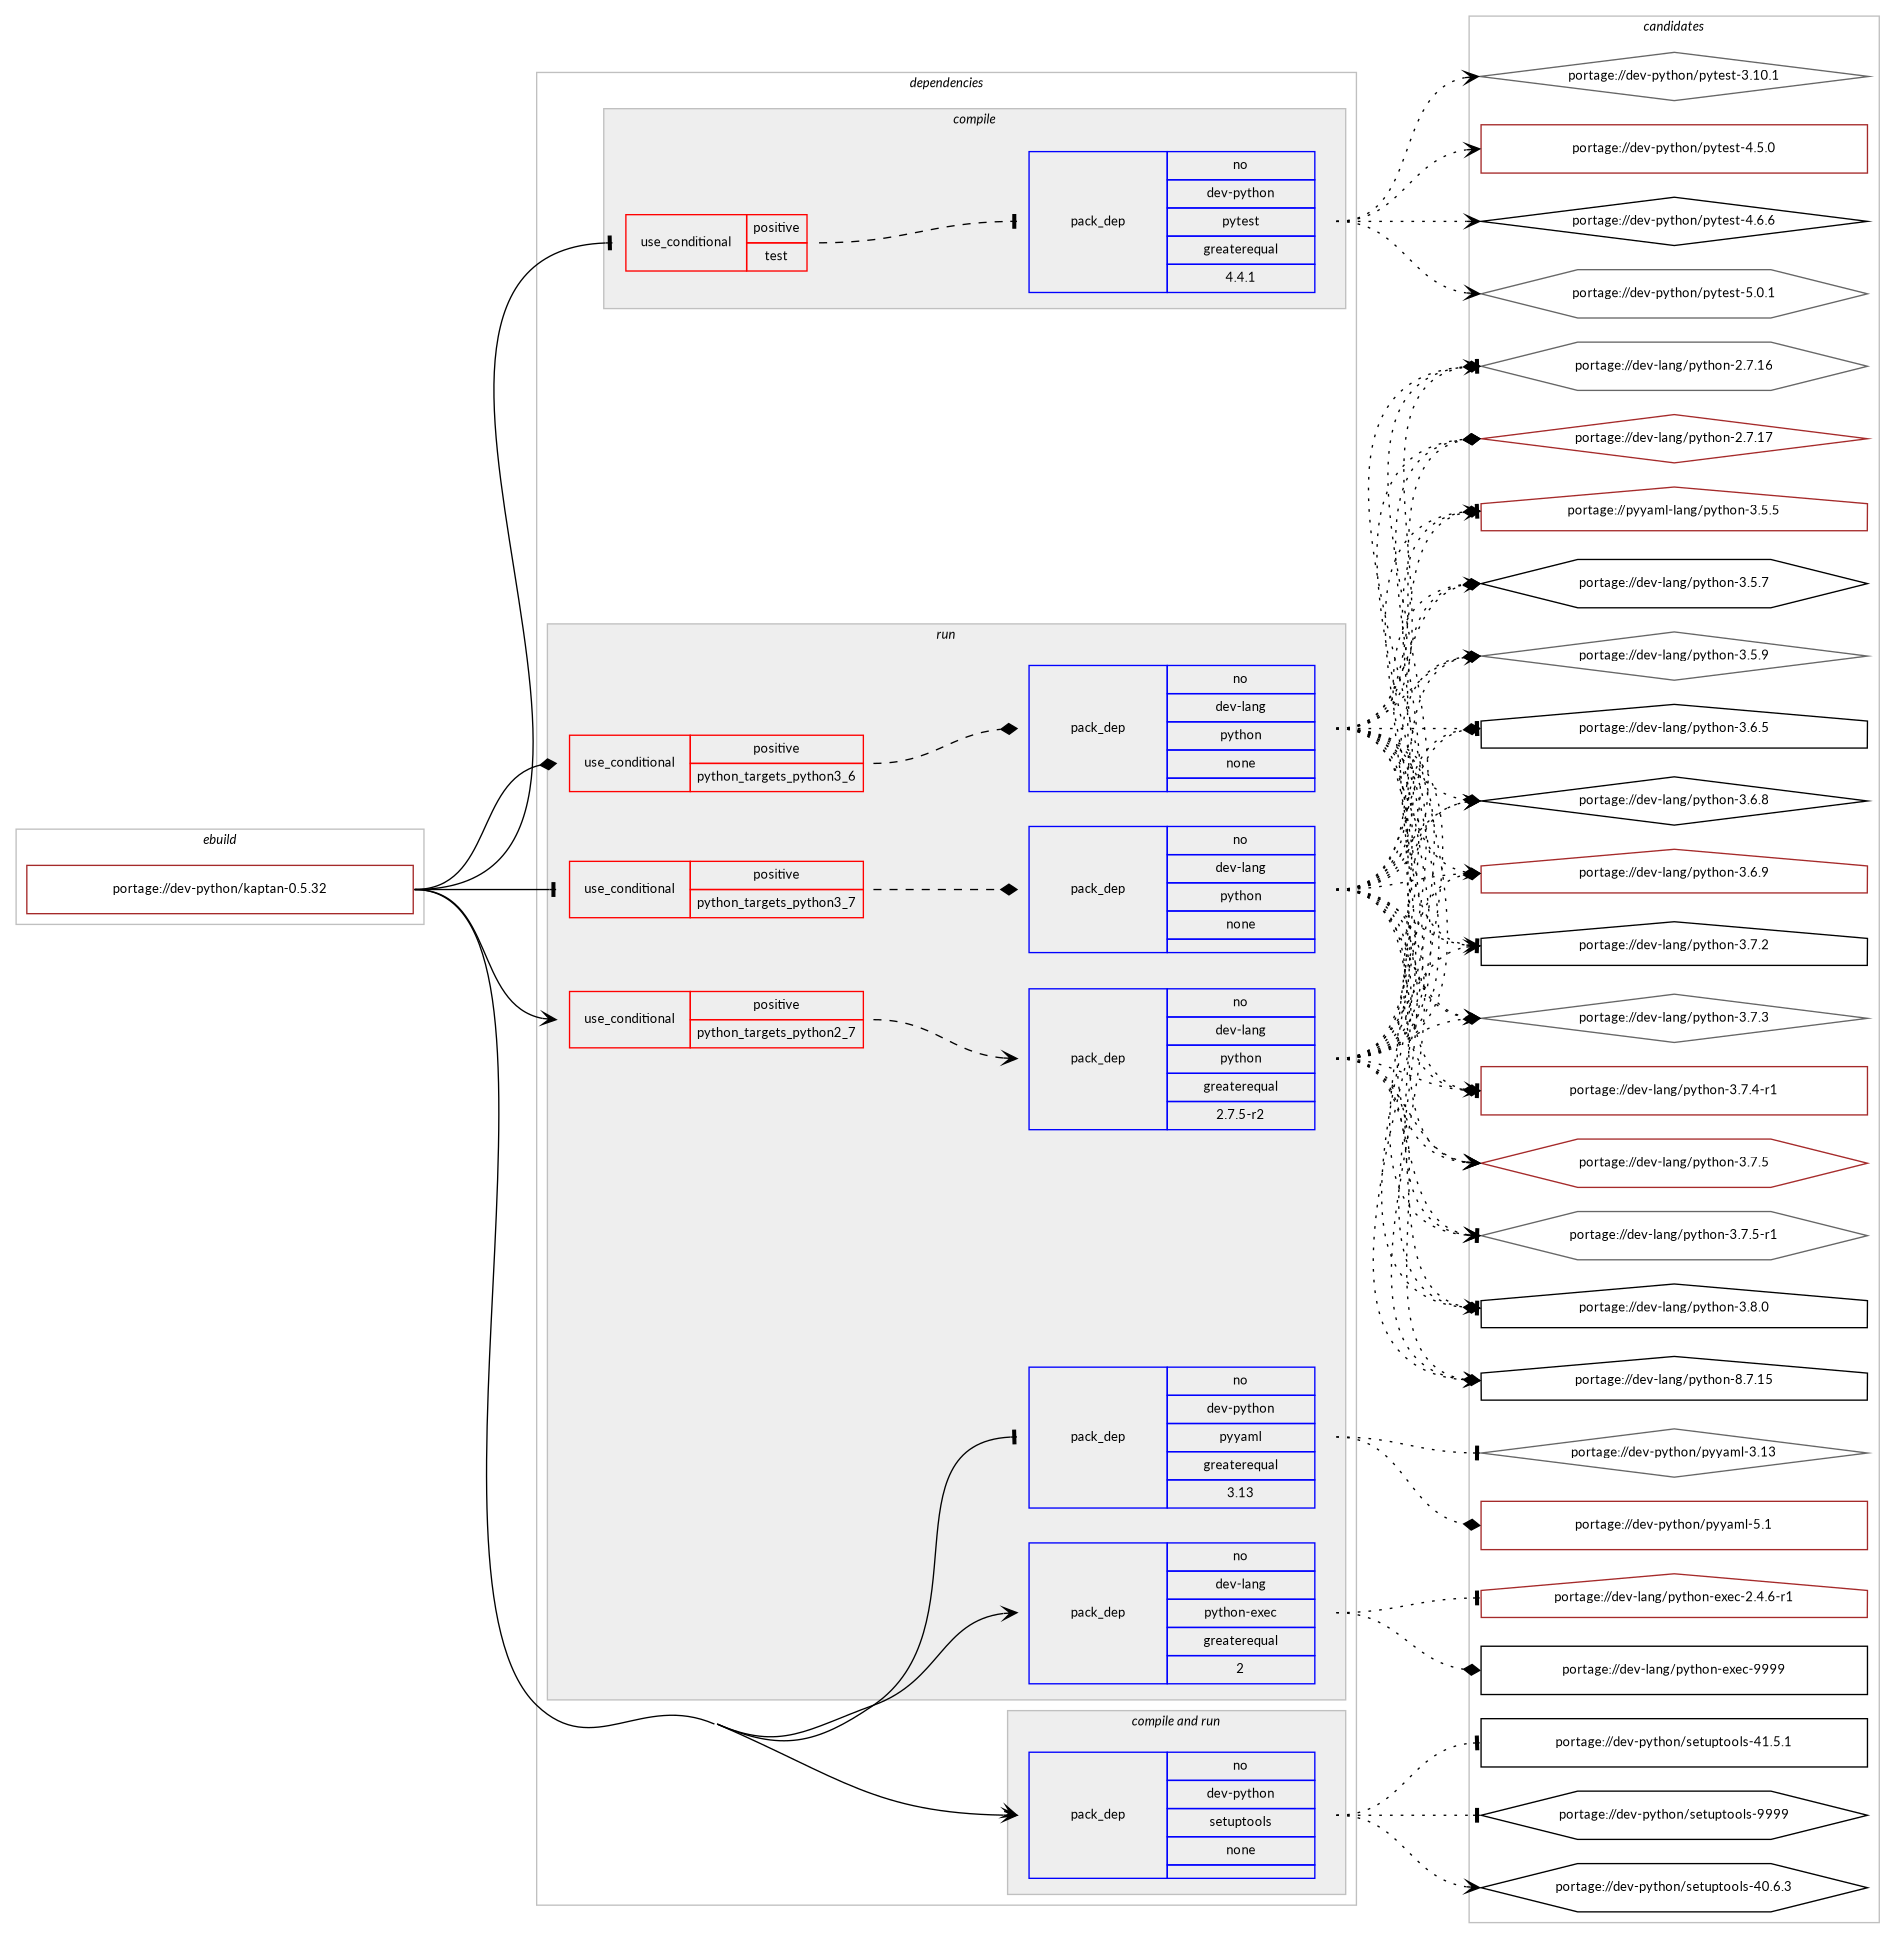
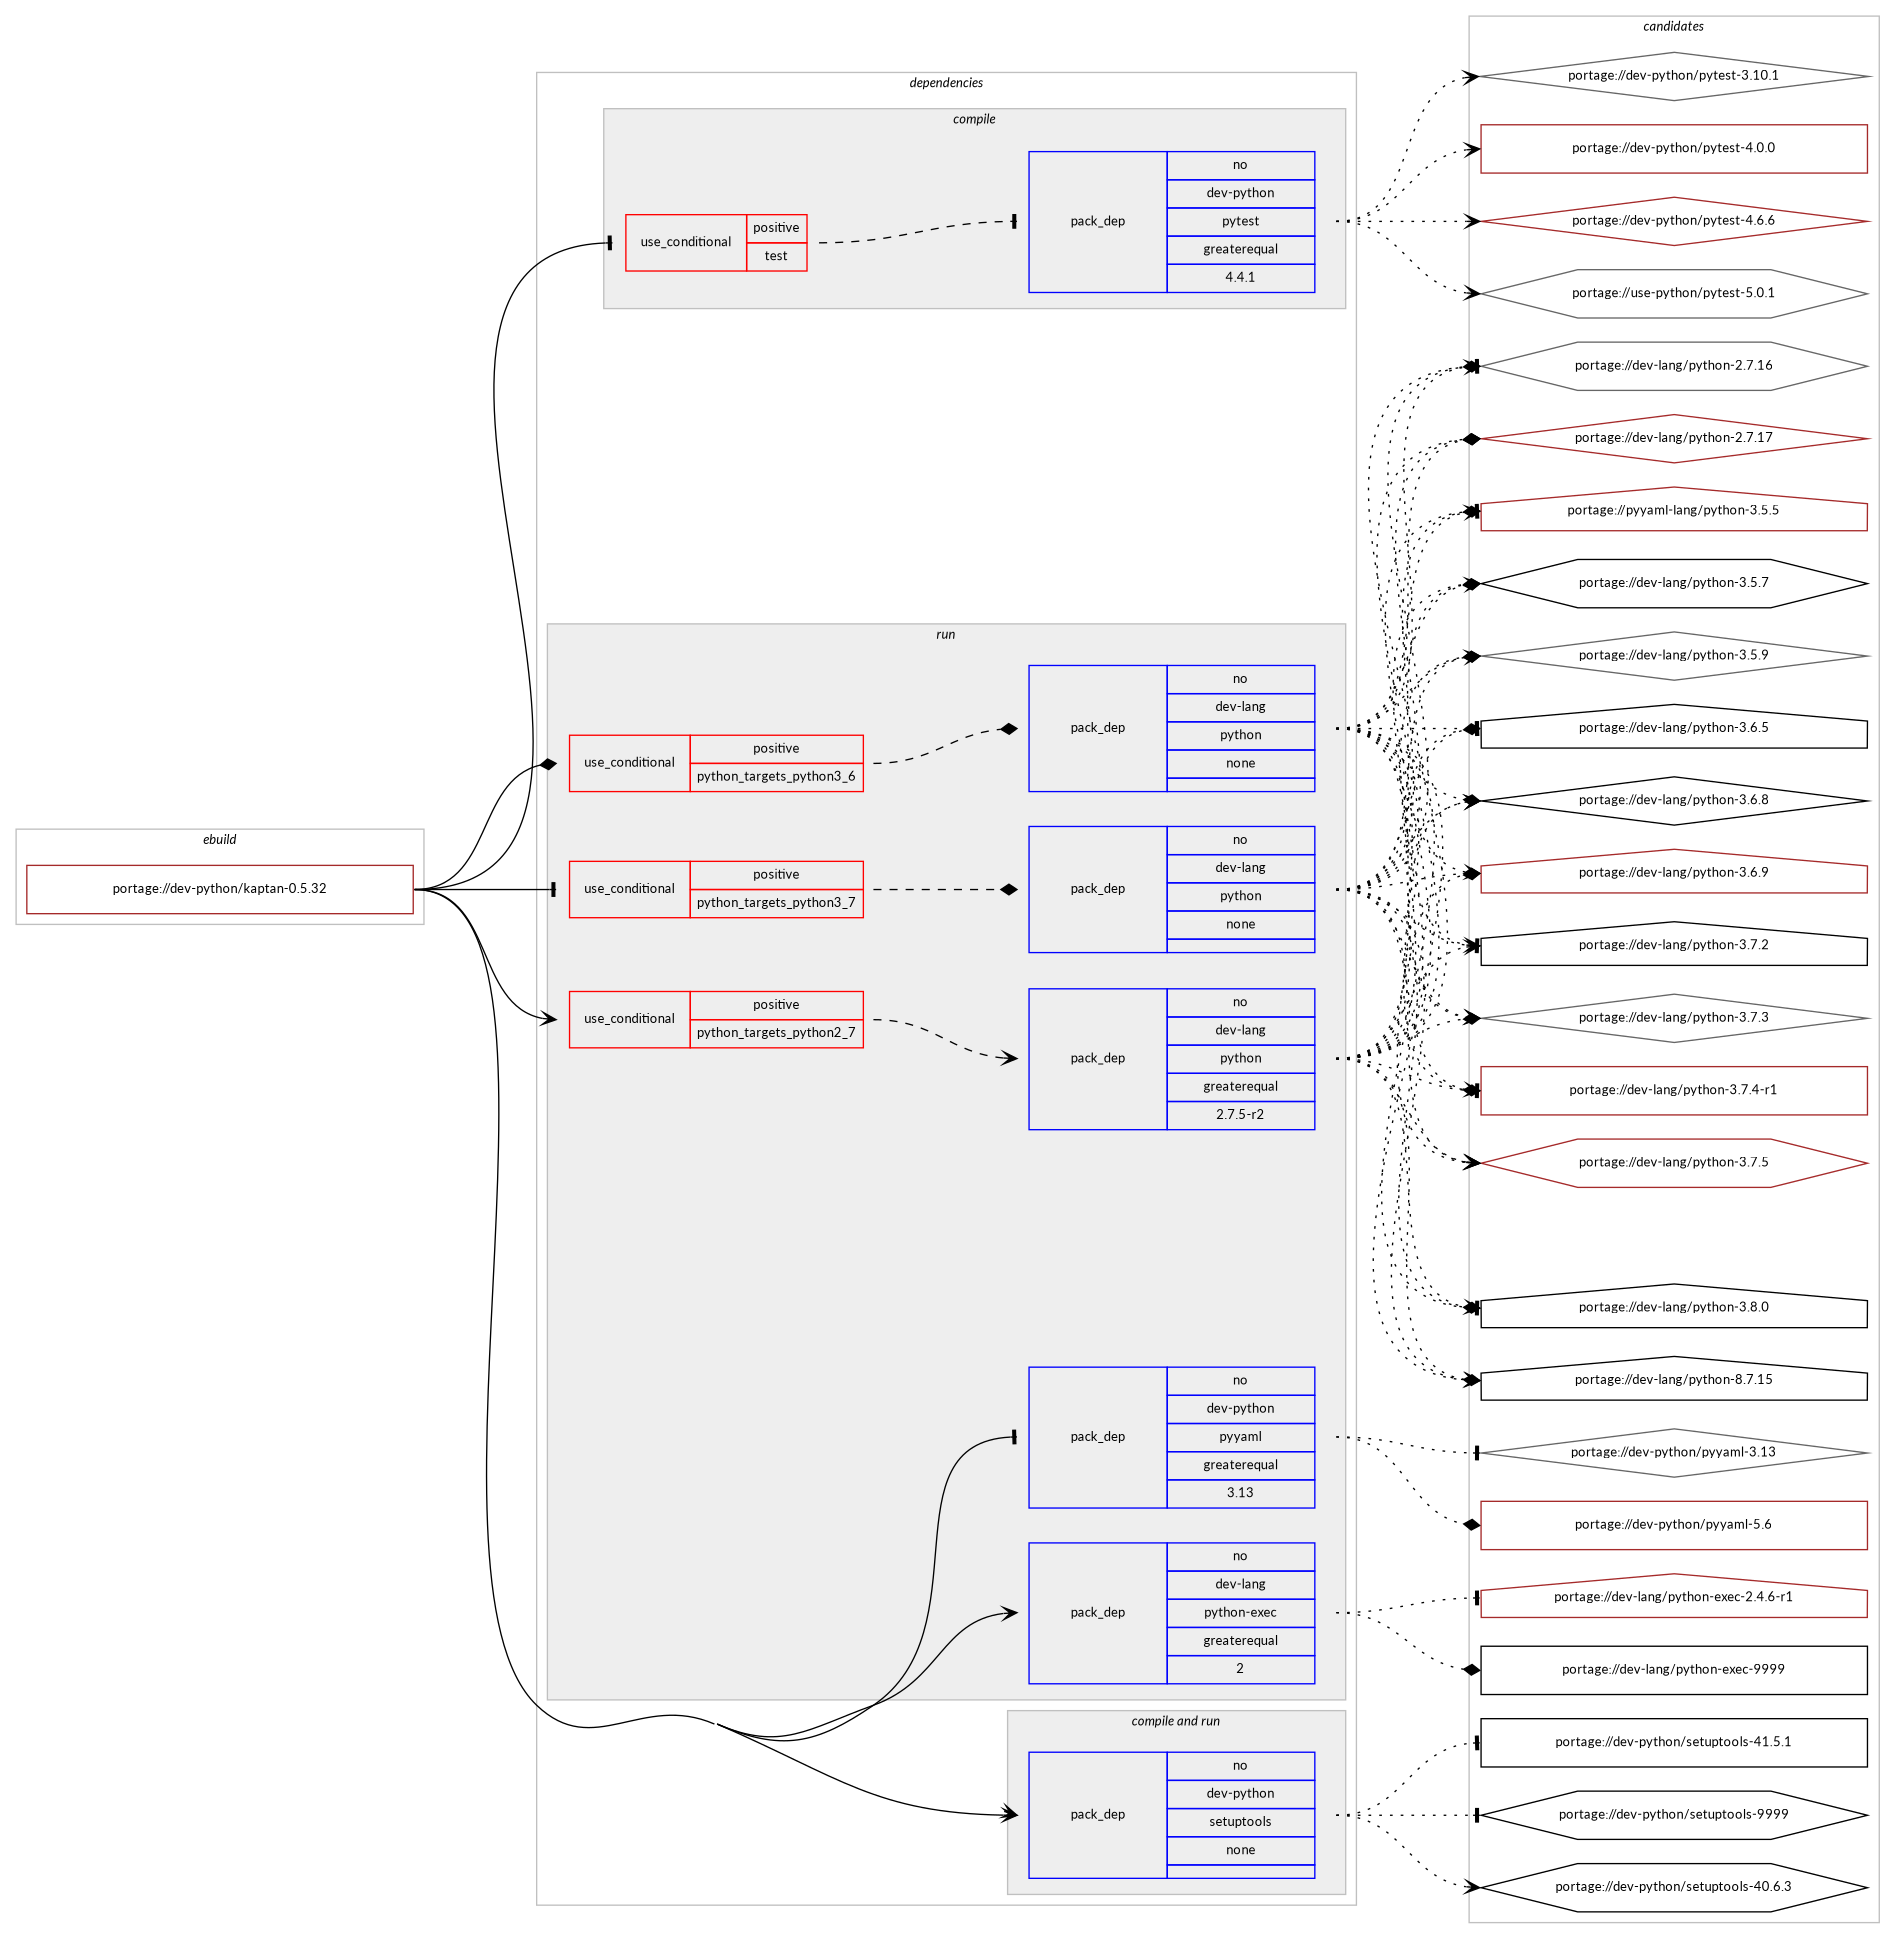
node "portage://dev-python/pytest-4.5.0": label "portage://dev-python/pytest-4.5.0" -> "portage://dev-python/pytest-4.0.0"
node "portage://dev-python/pytest-4.6.6": color black -> brown
node "portage://dev-python/pytest-5.0.1": label "portage://dev-python/pytest-5.0.1" -> "portage://use-python/pytest-5.0.1"
node "portage://dev-lang/python-3.7.5-r1": removed
node "portage://dev-python/pyyaml-5.1": label "portage://dev-python/pyyaml-5.1" -> "portage://dev-python/pyyaml-5.6"
